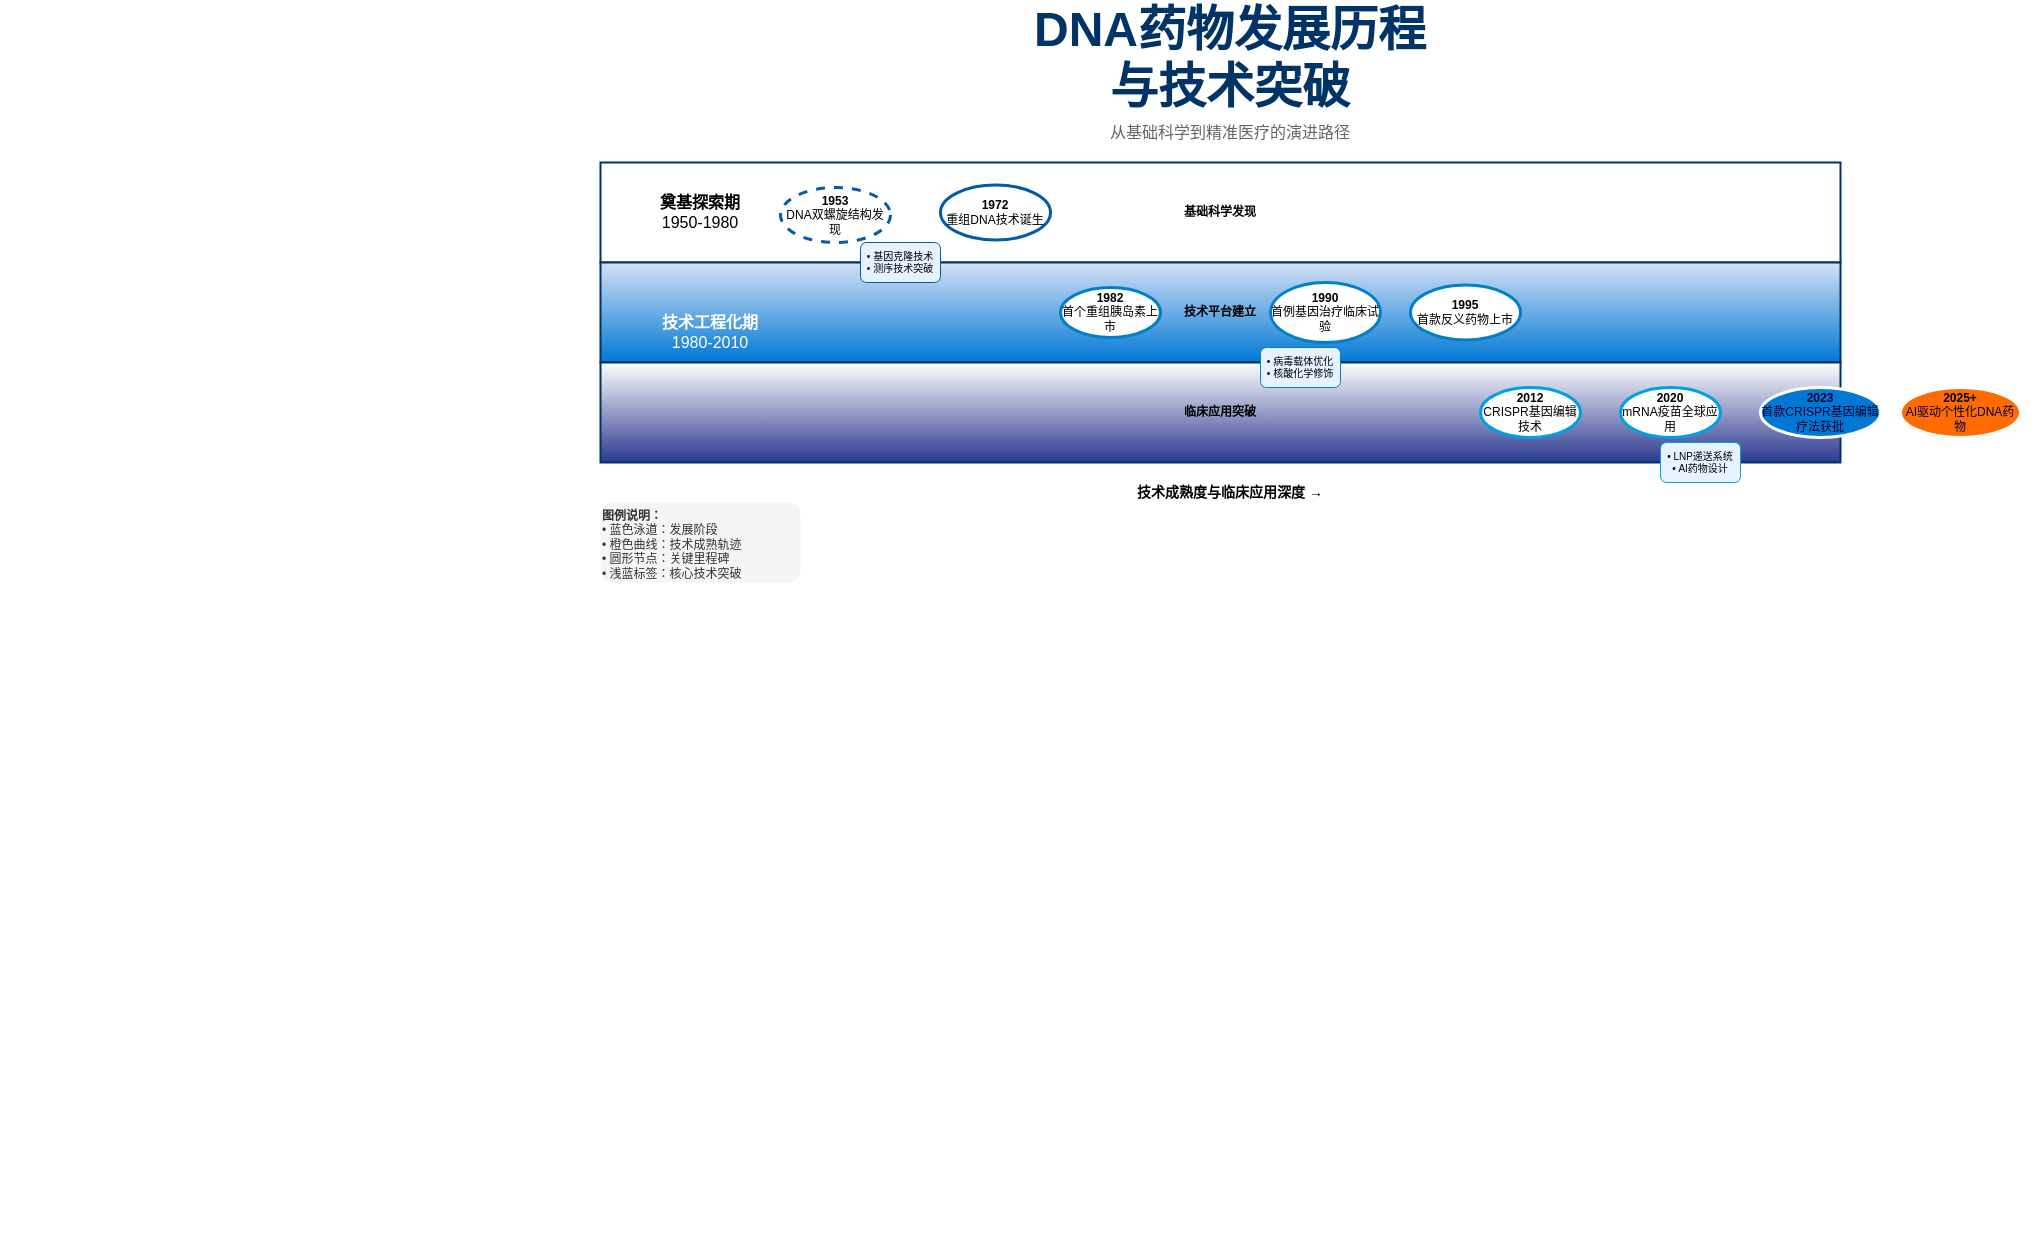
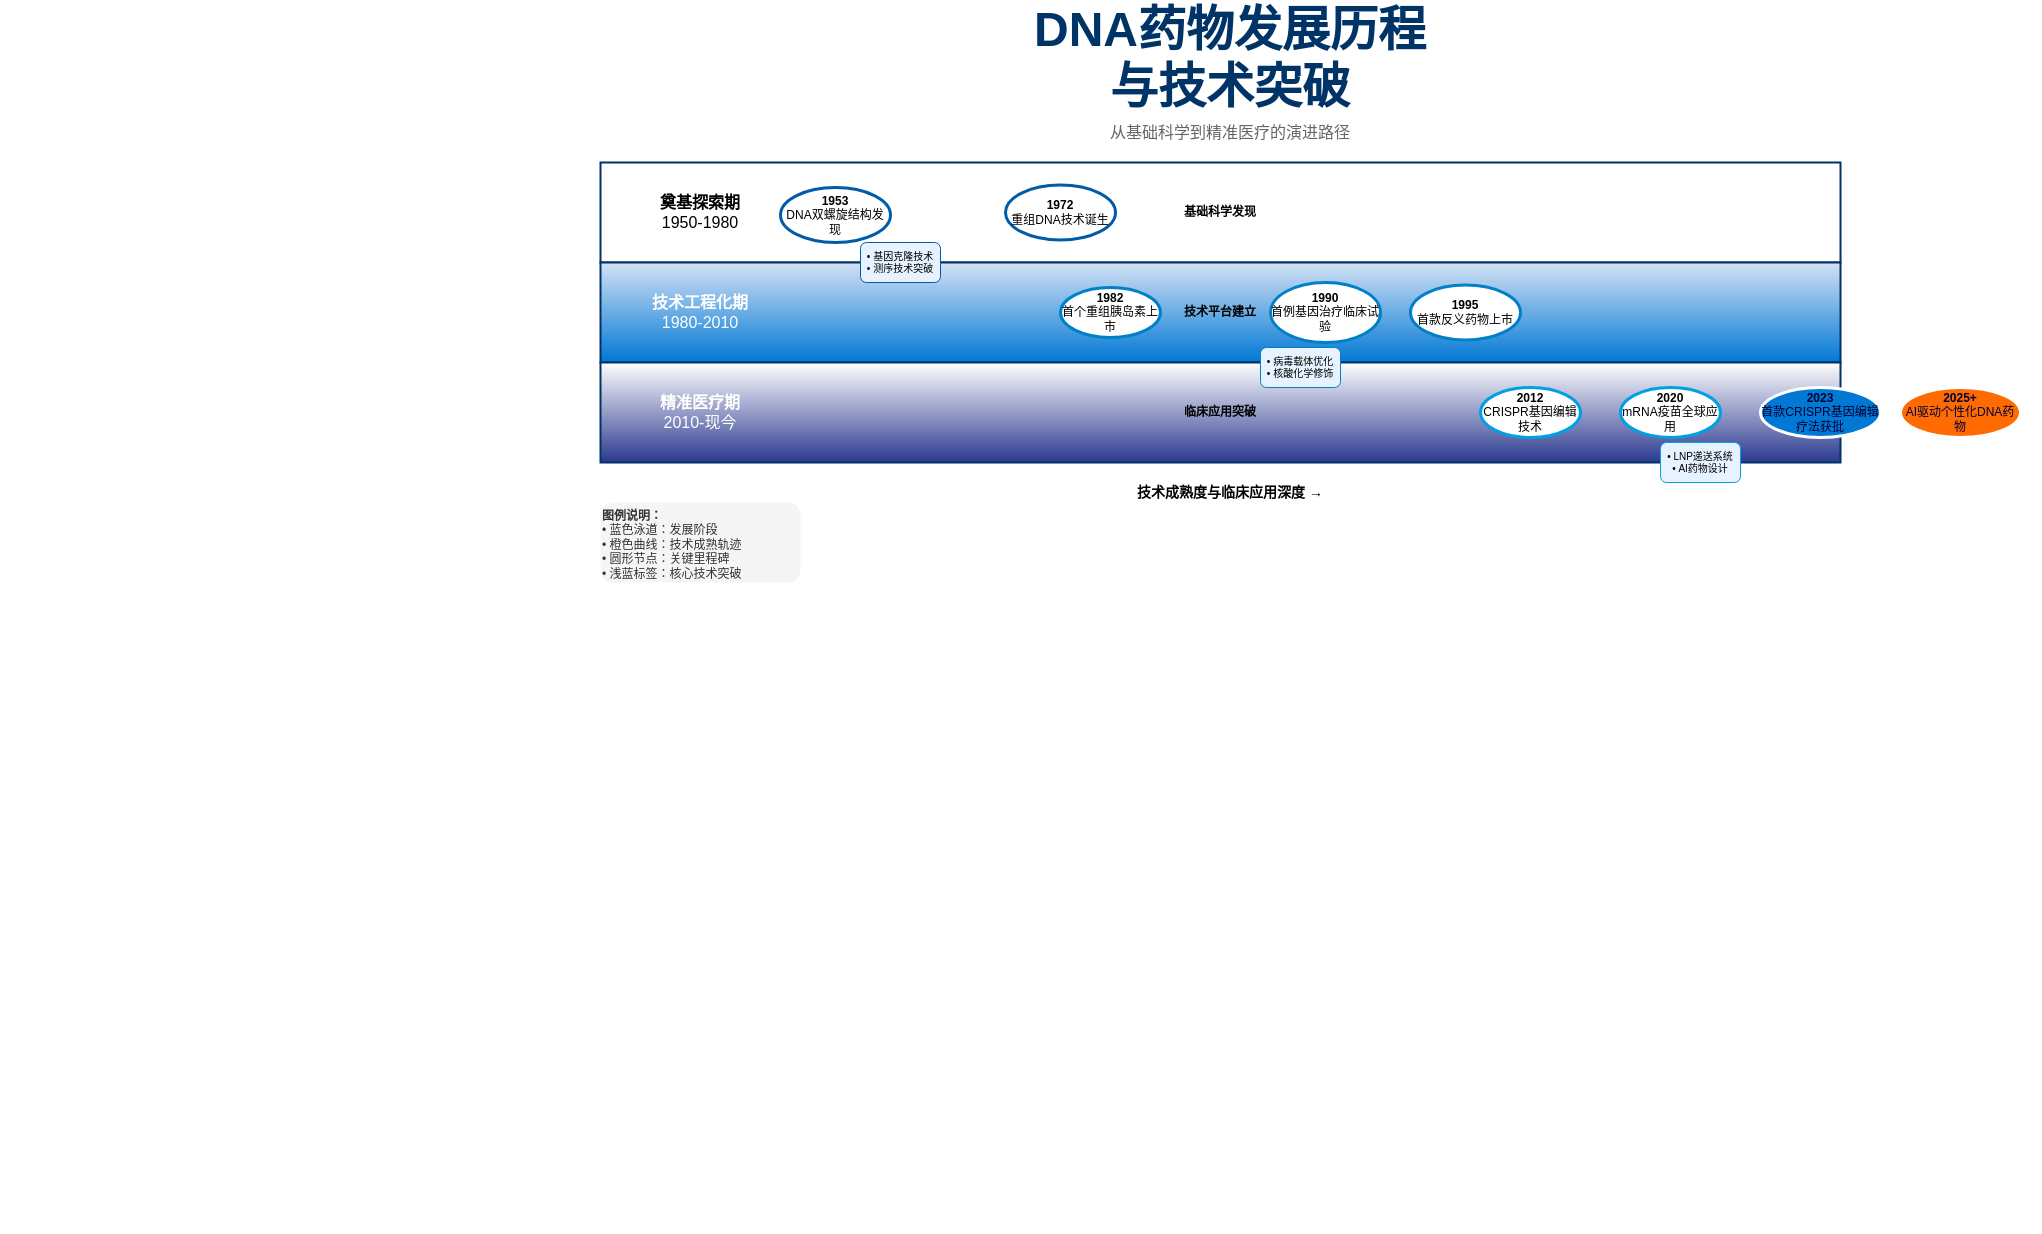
node "1972 重组DNA技术诞生": moved (996, 213) -> (1061, 213)
node "1953 DNA双螺旋结构发现": style dashed -> solid
node "技术工程化期 1980-2010": moved (711, 333) -> (701, 313)
node "精准医疗期 2010-现今": added
